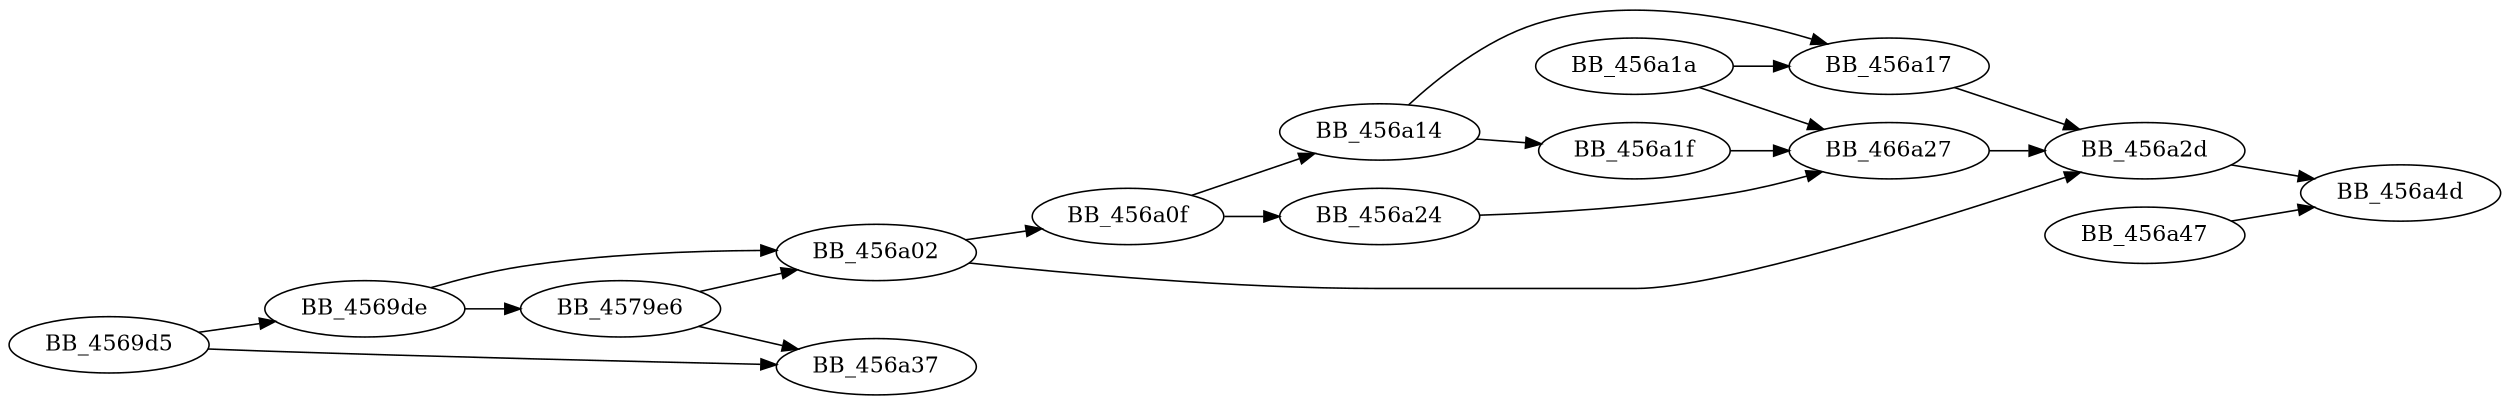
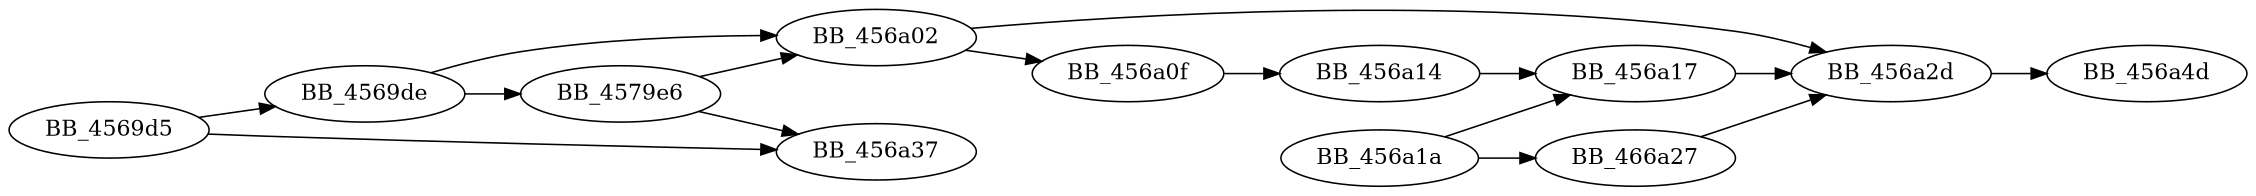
node "BB_456a1f": removed
node "BB_456a24": removed
node "BB_456a47": removed
